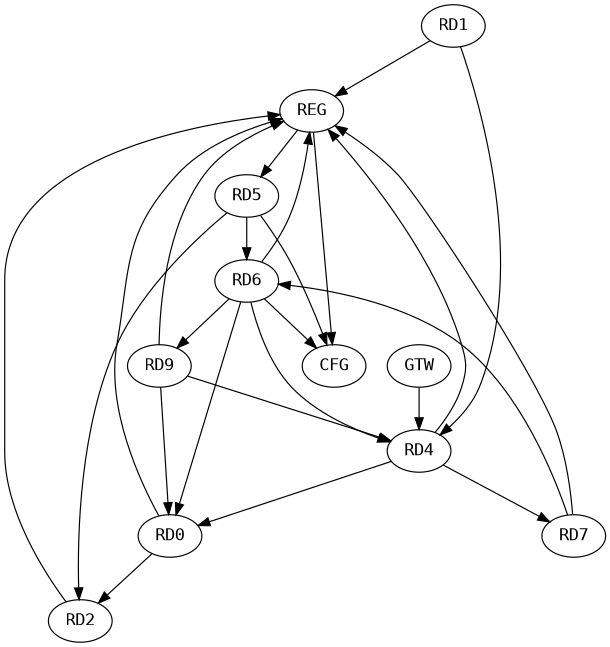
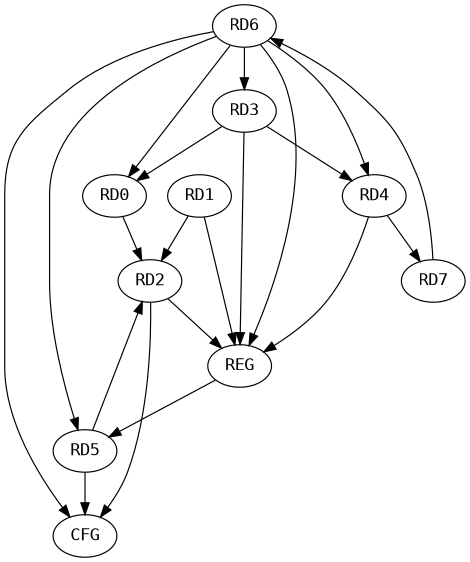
edge "REG" -> "CFG": now "RD2" -> "CFG"
edge "RD5" -> "RD6": reversed
edge "RD1" -> "RD4": now "RD1" -> "RD2"
edge "RD0" -> "REG": removed
edge "RD7" -> "REG": removed
node "RD9": label "RD9" -> "RD3"
node "GTW": removed
edge "RD4" -> "RD0": removed
